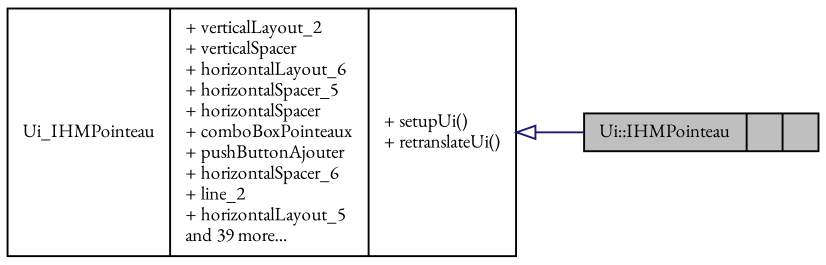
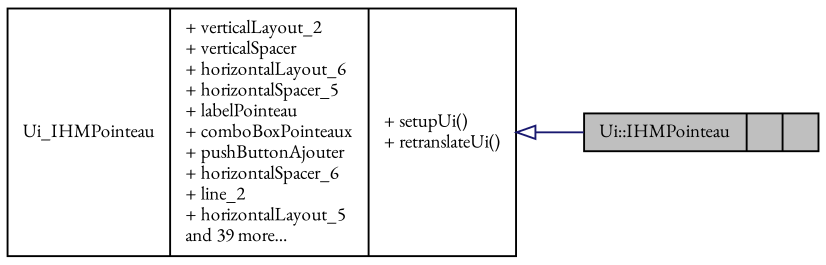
node "Ui_IHMPointeau": text "+ horizontalSpacer" -> "+ labelPointeau"
